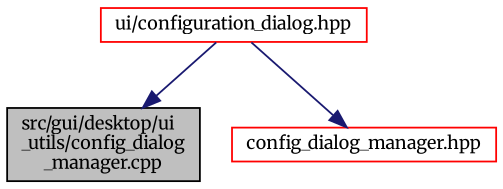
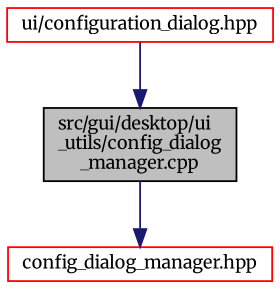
edge "ui/configuration_dialog.hpp" -> "config_dialog_manager.hpp": now "src/gui/desktop/ui _utils/config_dialog _manager.cpp" -> "config_dialog_manager.hpp"
